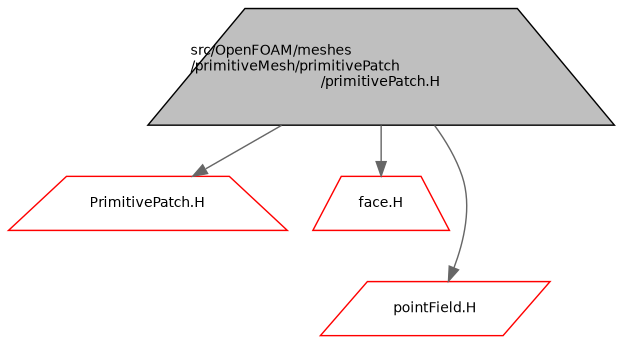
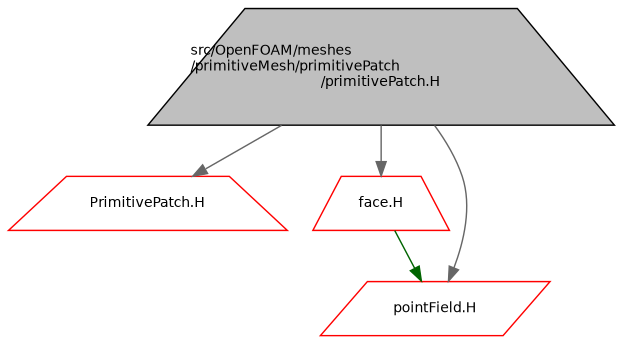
edge "face.H" -> "pointField.H": added
